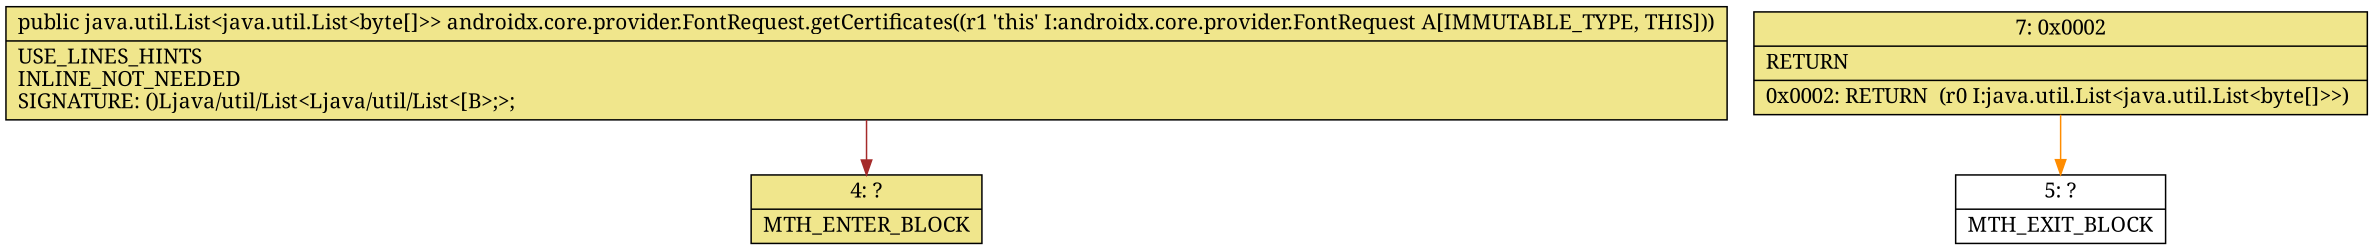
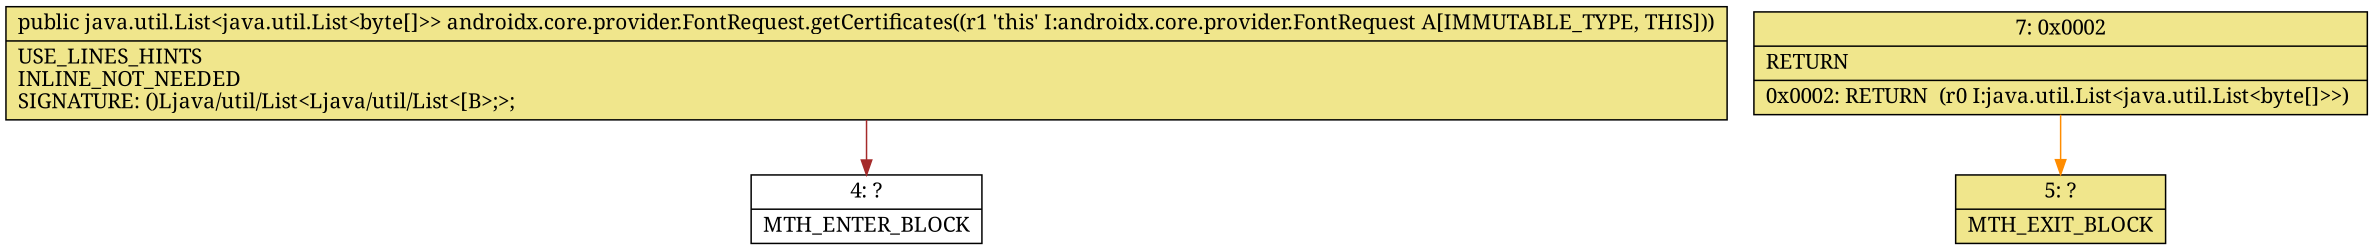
node "4: ?": fillcolor khaki -> white
node "5: ?": fillcolor white -> khaki
